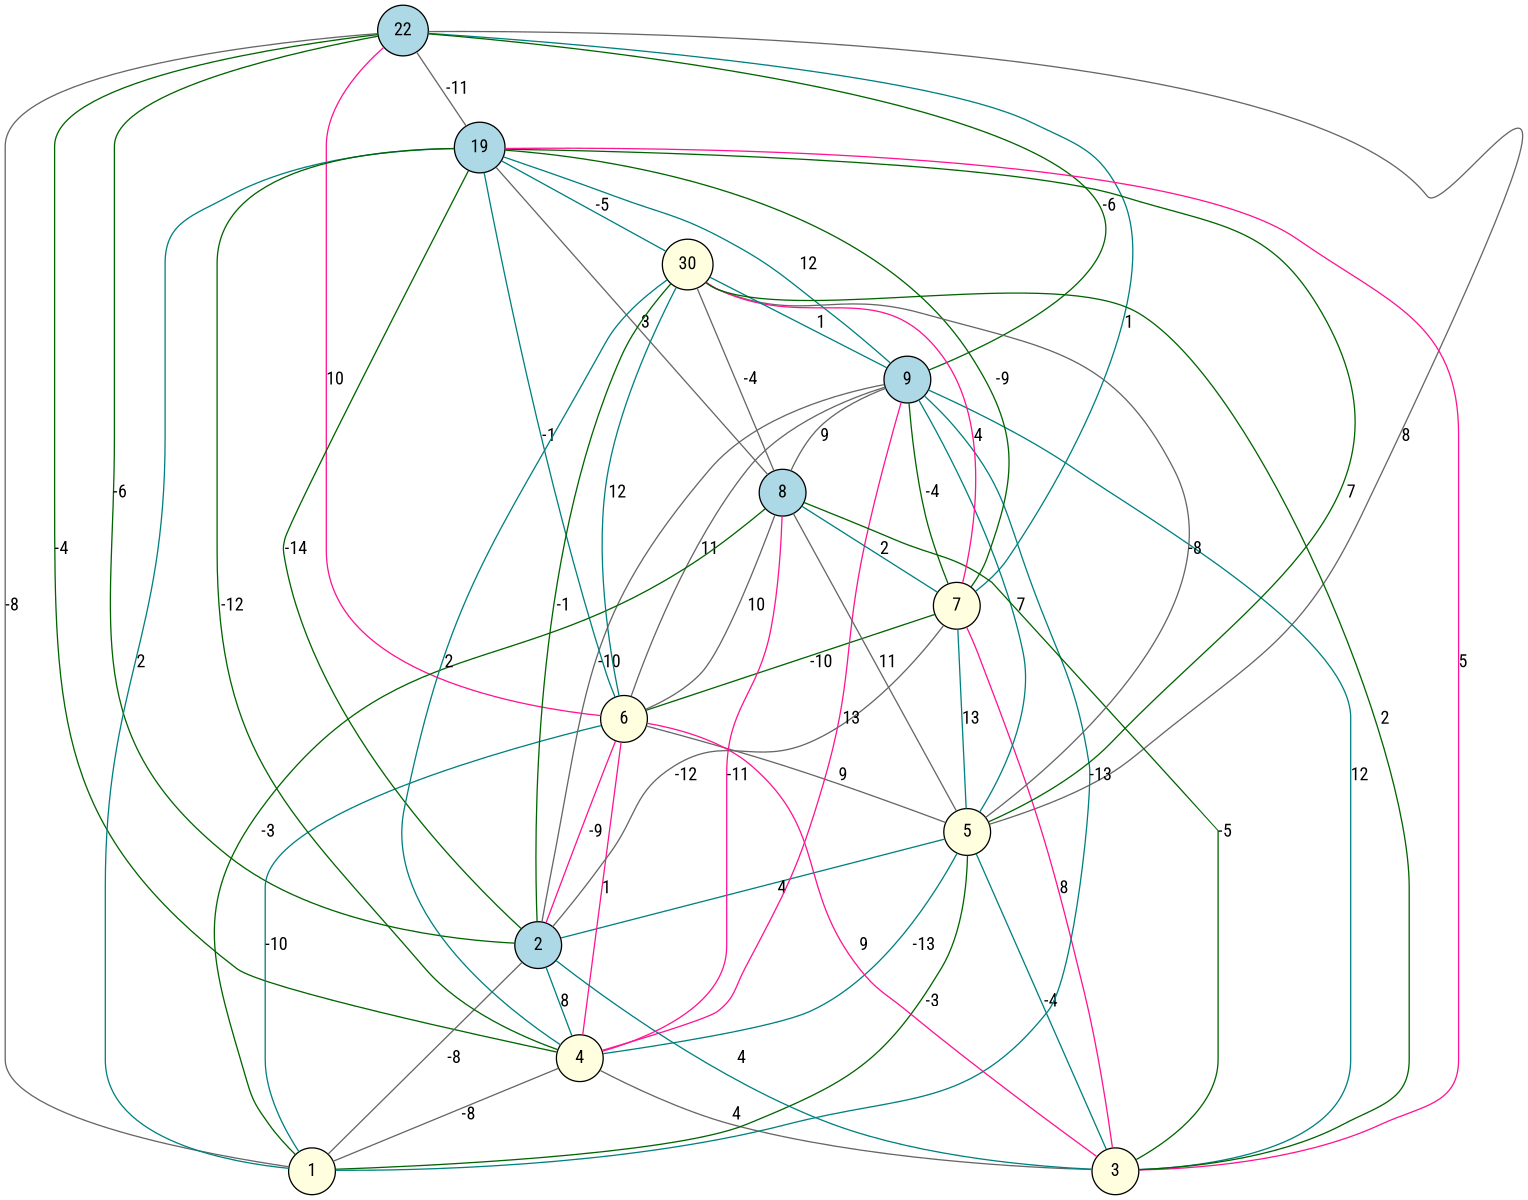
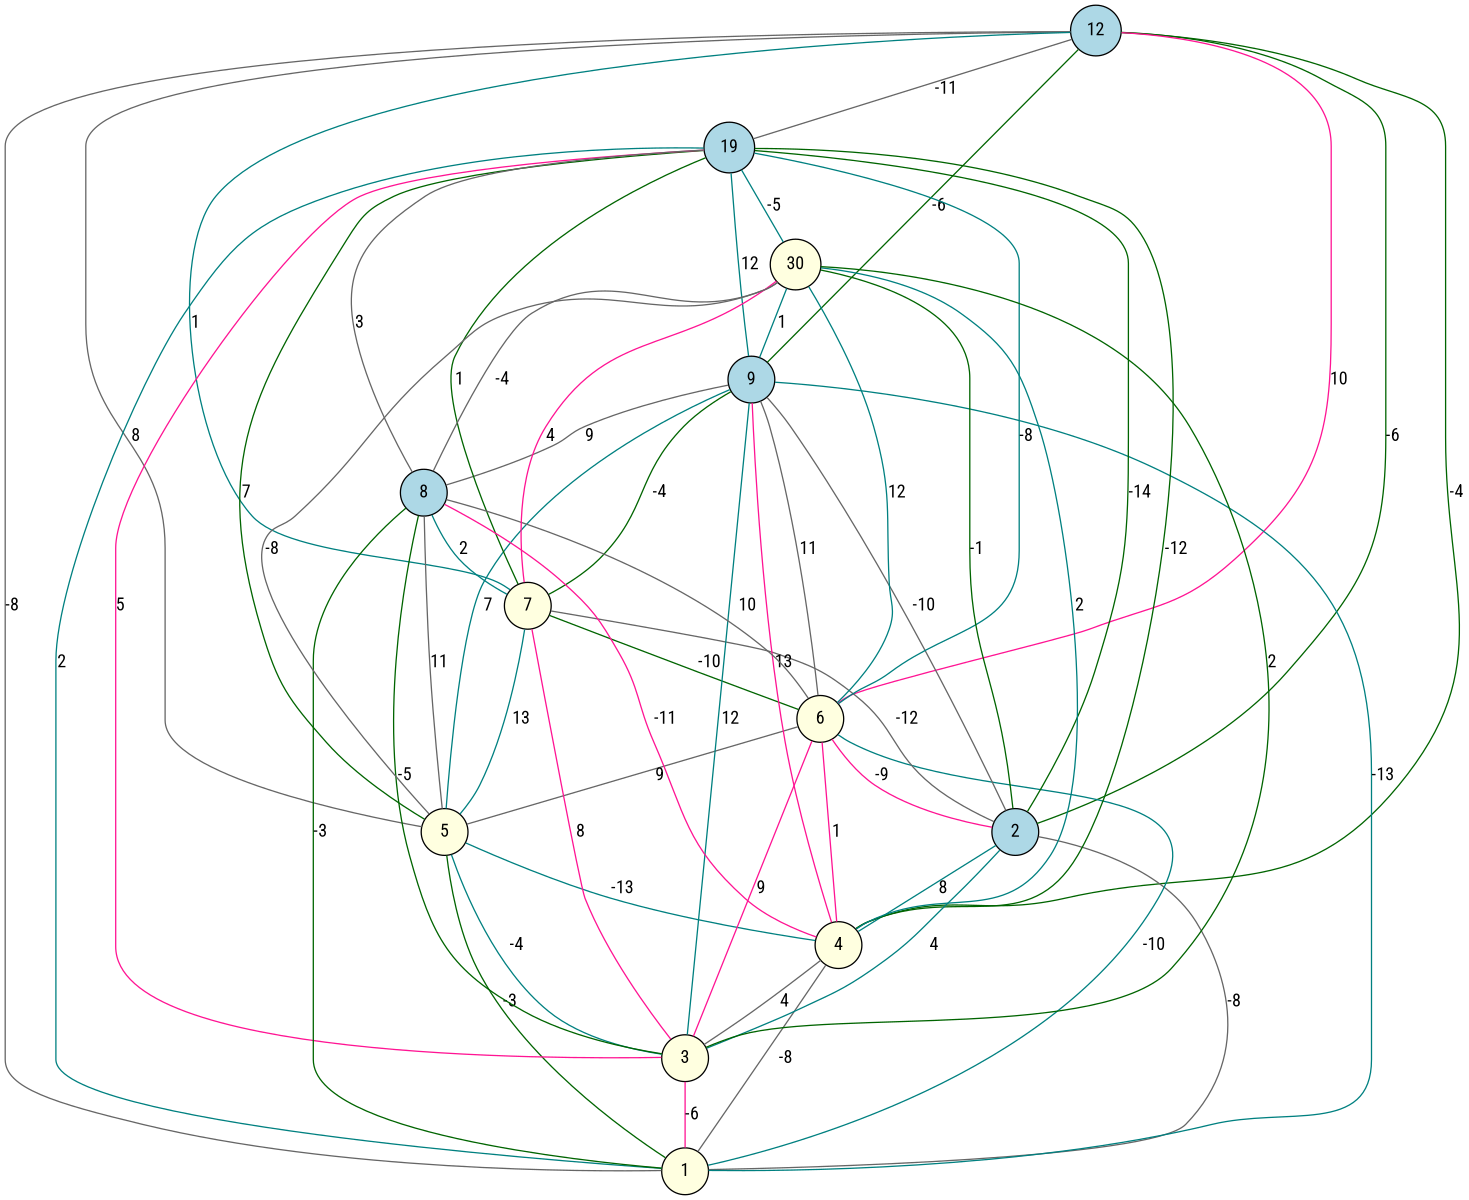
node "22": label "22" -> "12"
edge "19" -- "7": label "-9" -> "1"
edge "19" -- "6": label "-1" -> "-8"
edge "5" -- "2": removed, label "4"
edge "3" -- "1": added, label "-6"
